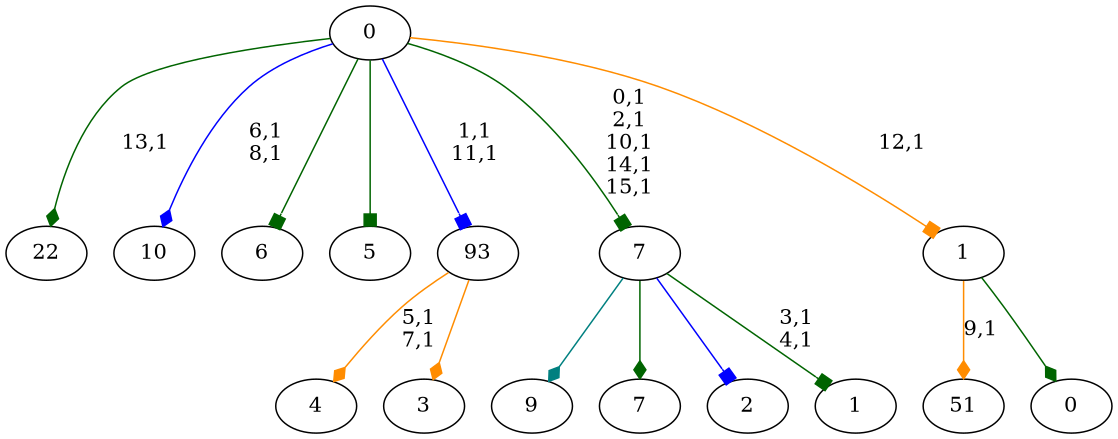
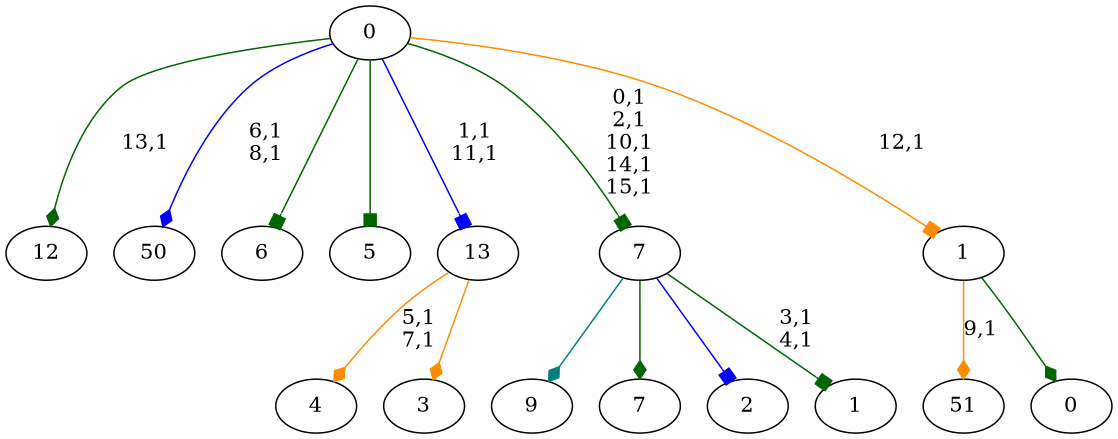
node "22": label "22" -> "12"
node "10": label "10" -> "50"
node "93": label "93" -> "13"
